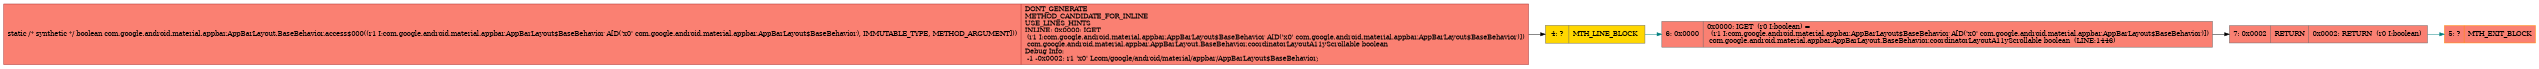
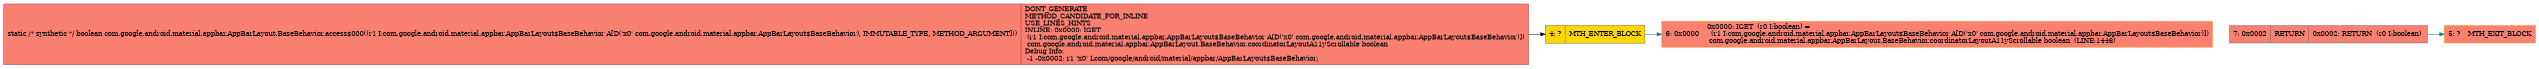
node "4: ?": text "MTH_LINE_BLOCK" -> "MTH_ENTER_BLOCK"
node "6: 0x0000": color gray40 -> darkorange
edge "6: 0x0000" -> "7: 0x0002": removed
